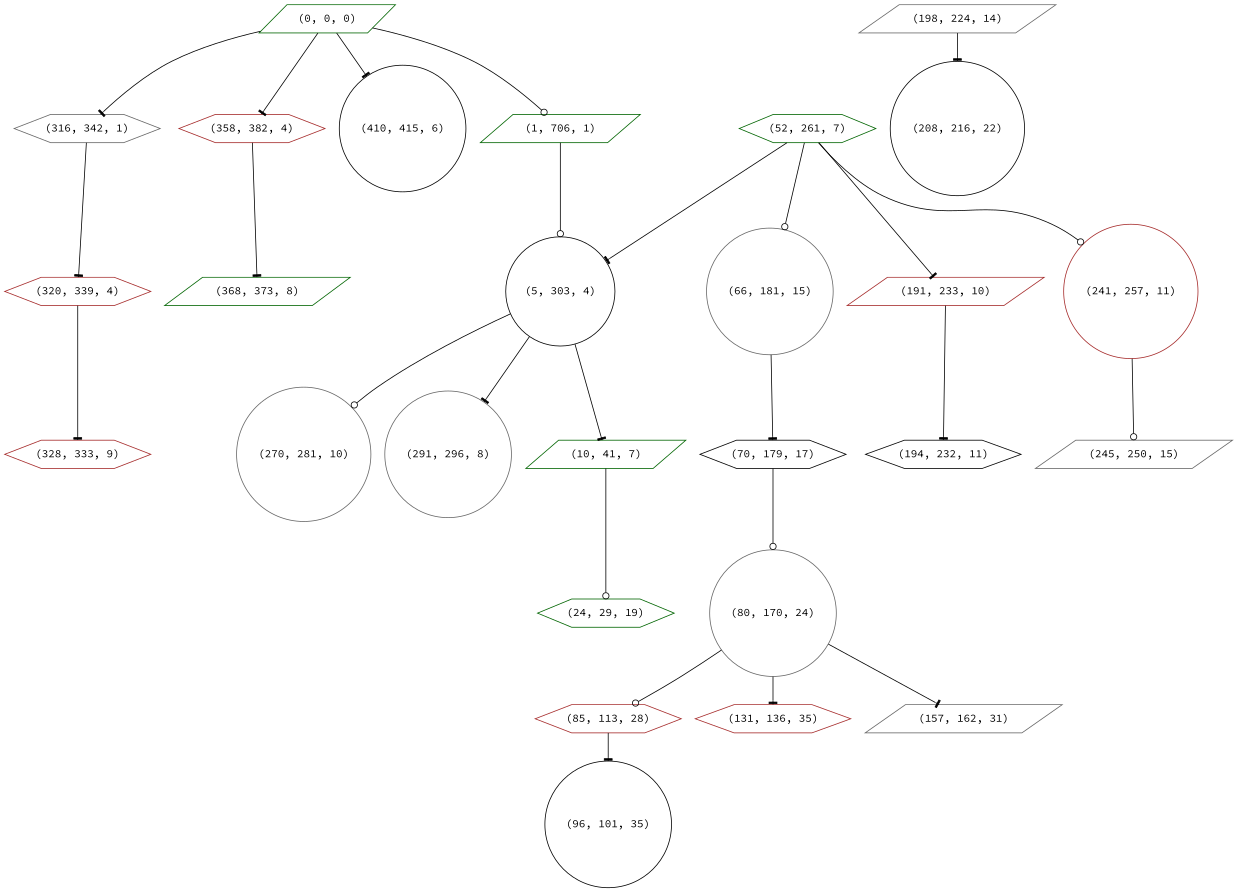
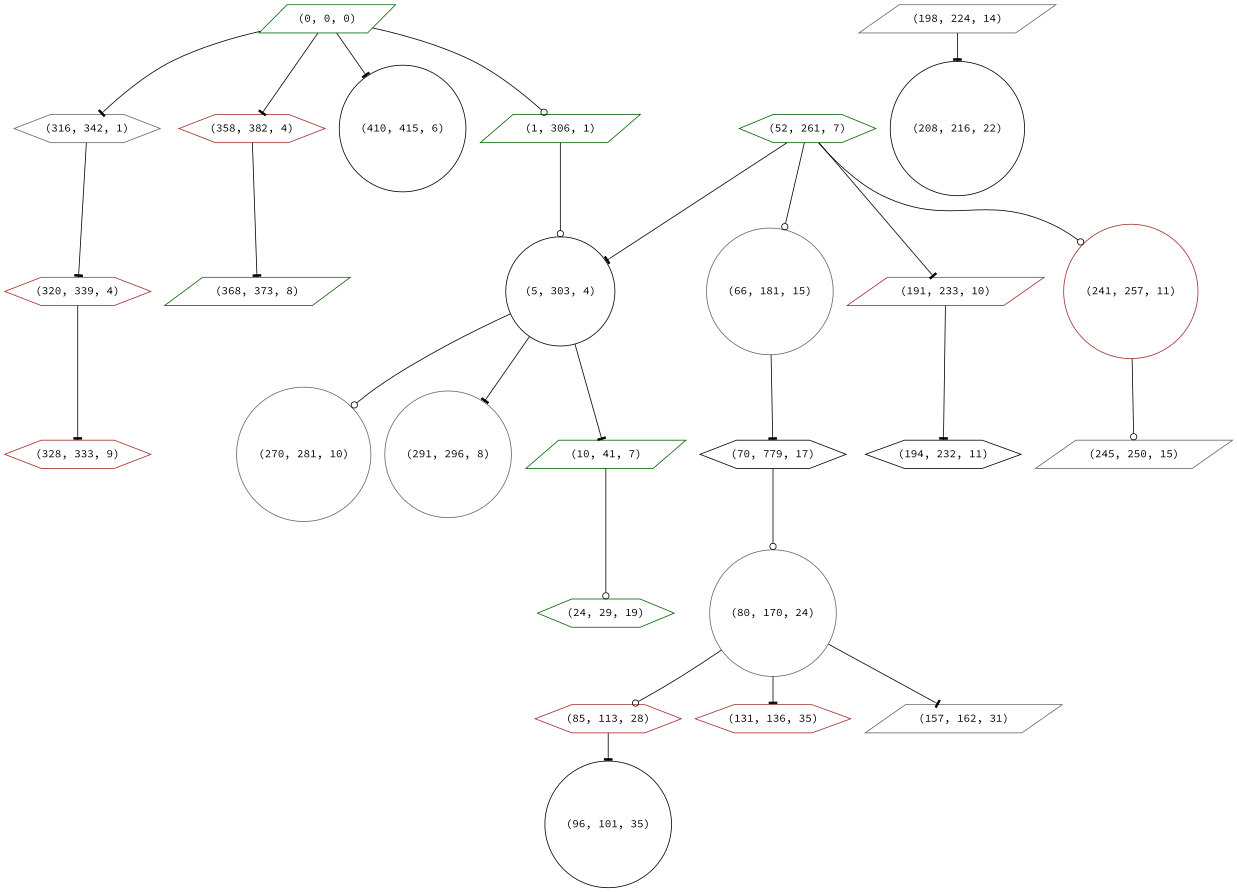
node "(1, 706, 1)": label "(1, 706, 1)" -> "(1, 306, 1)"
node "(70, 179, 17)": label "(70, 179, 17)" -> "(70, 779, 17)"
